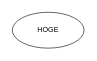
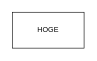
node "HOGE": shape ellipse -> rectangle
